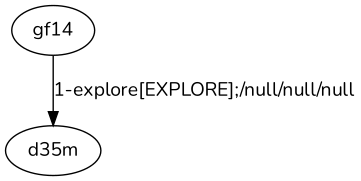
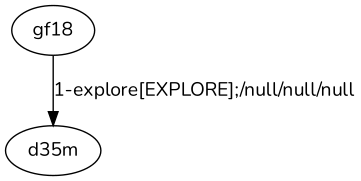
node "gf14": label "gf14" -> "gf18"
